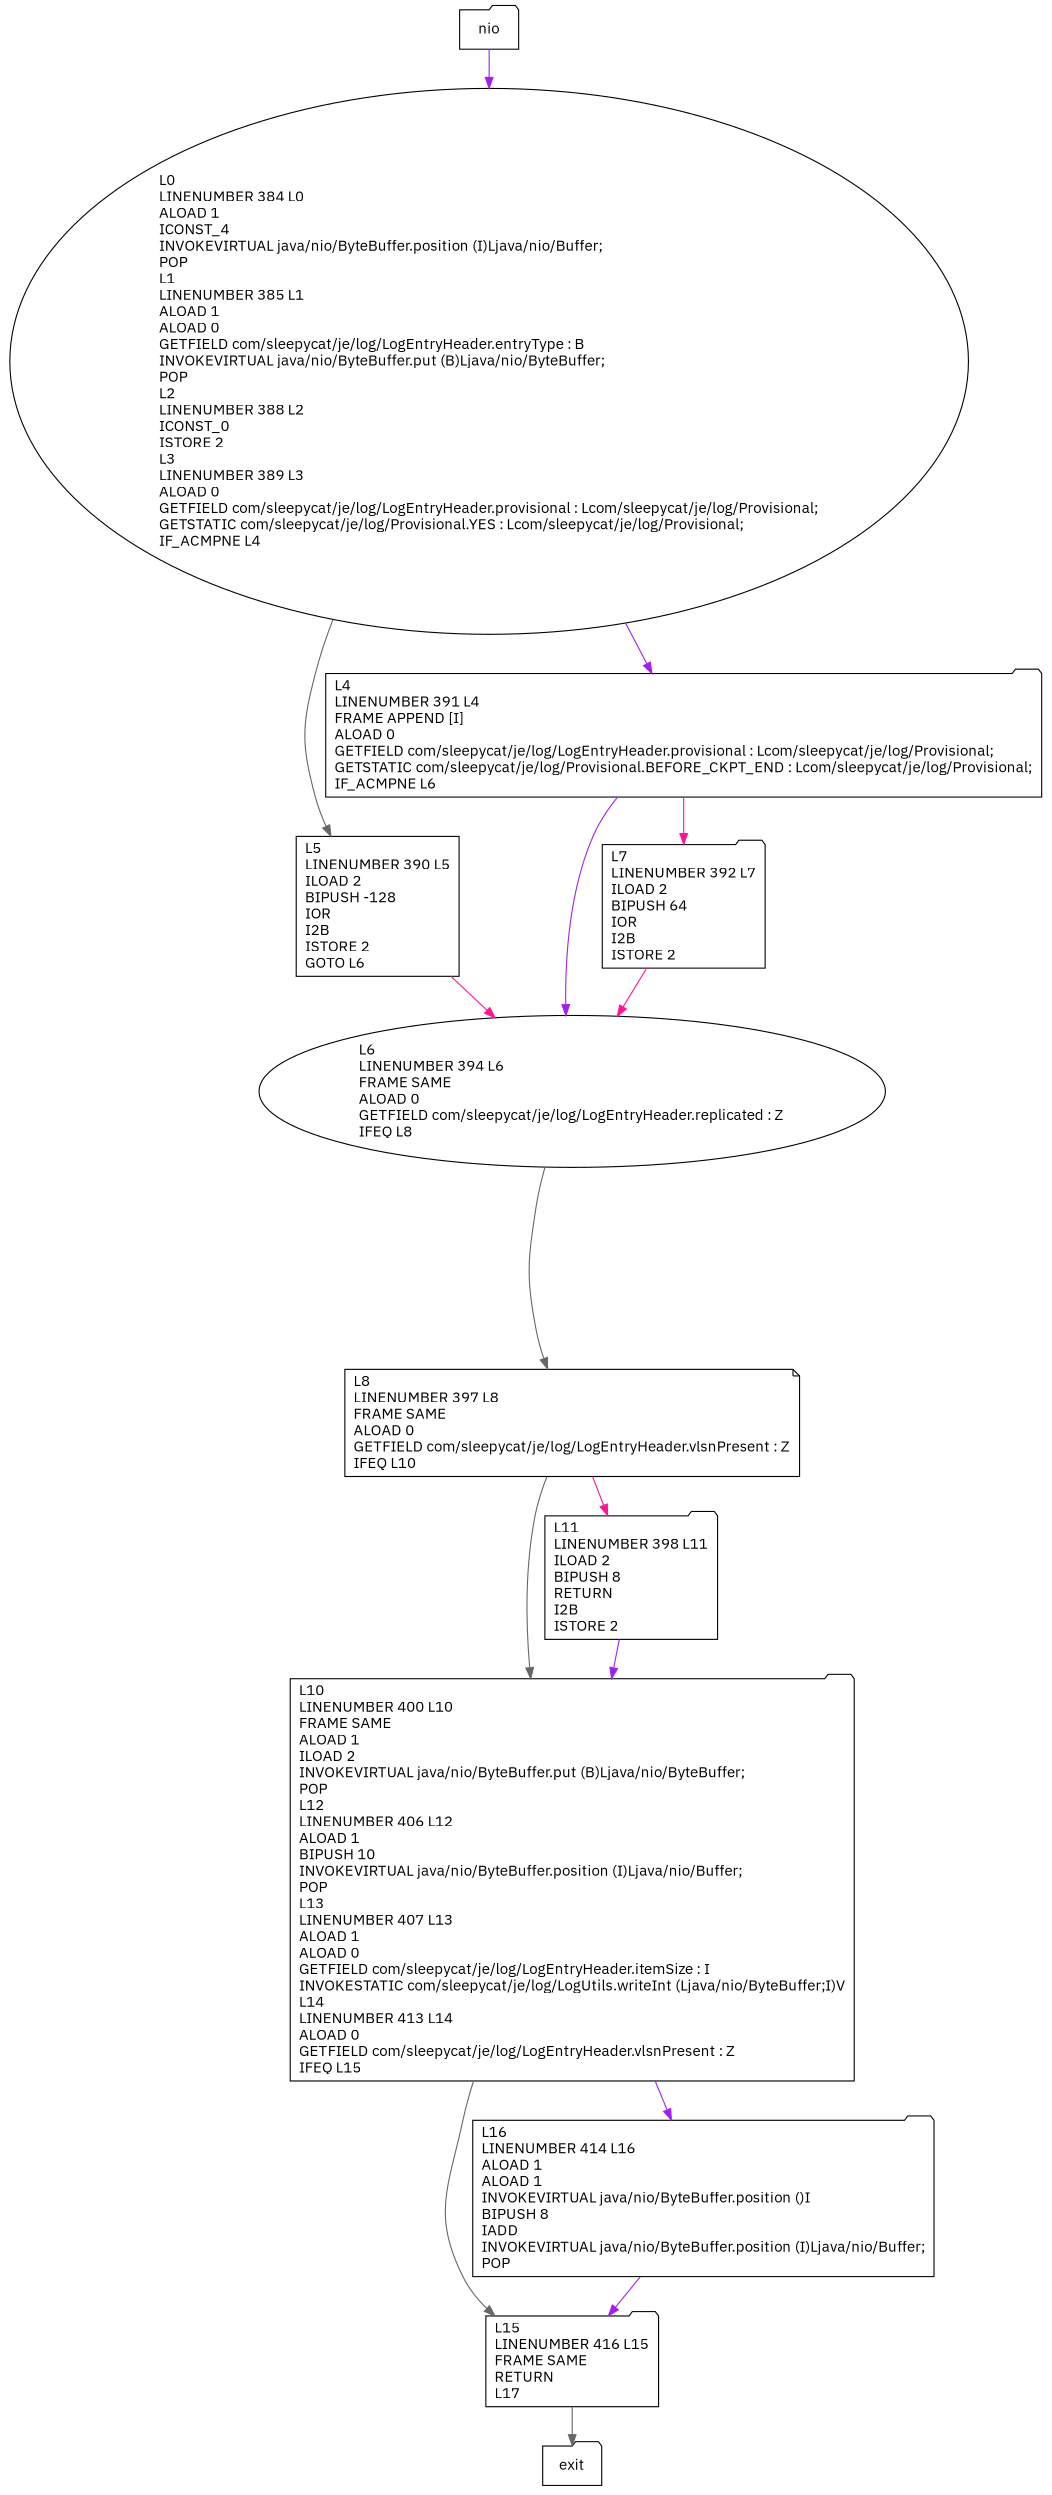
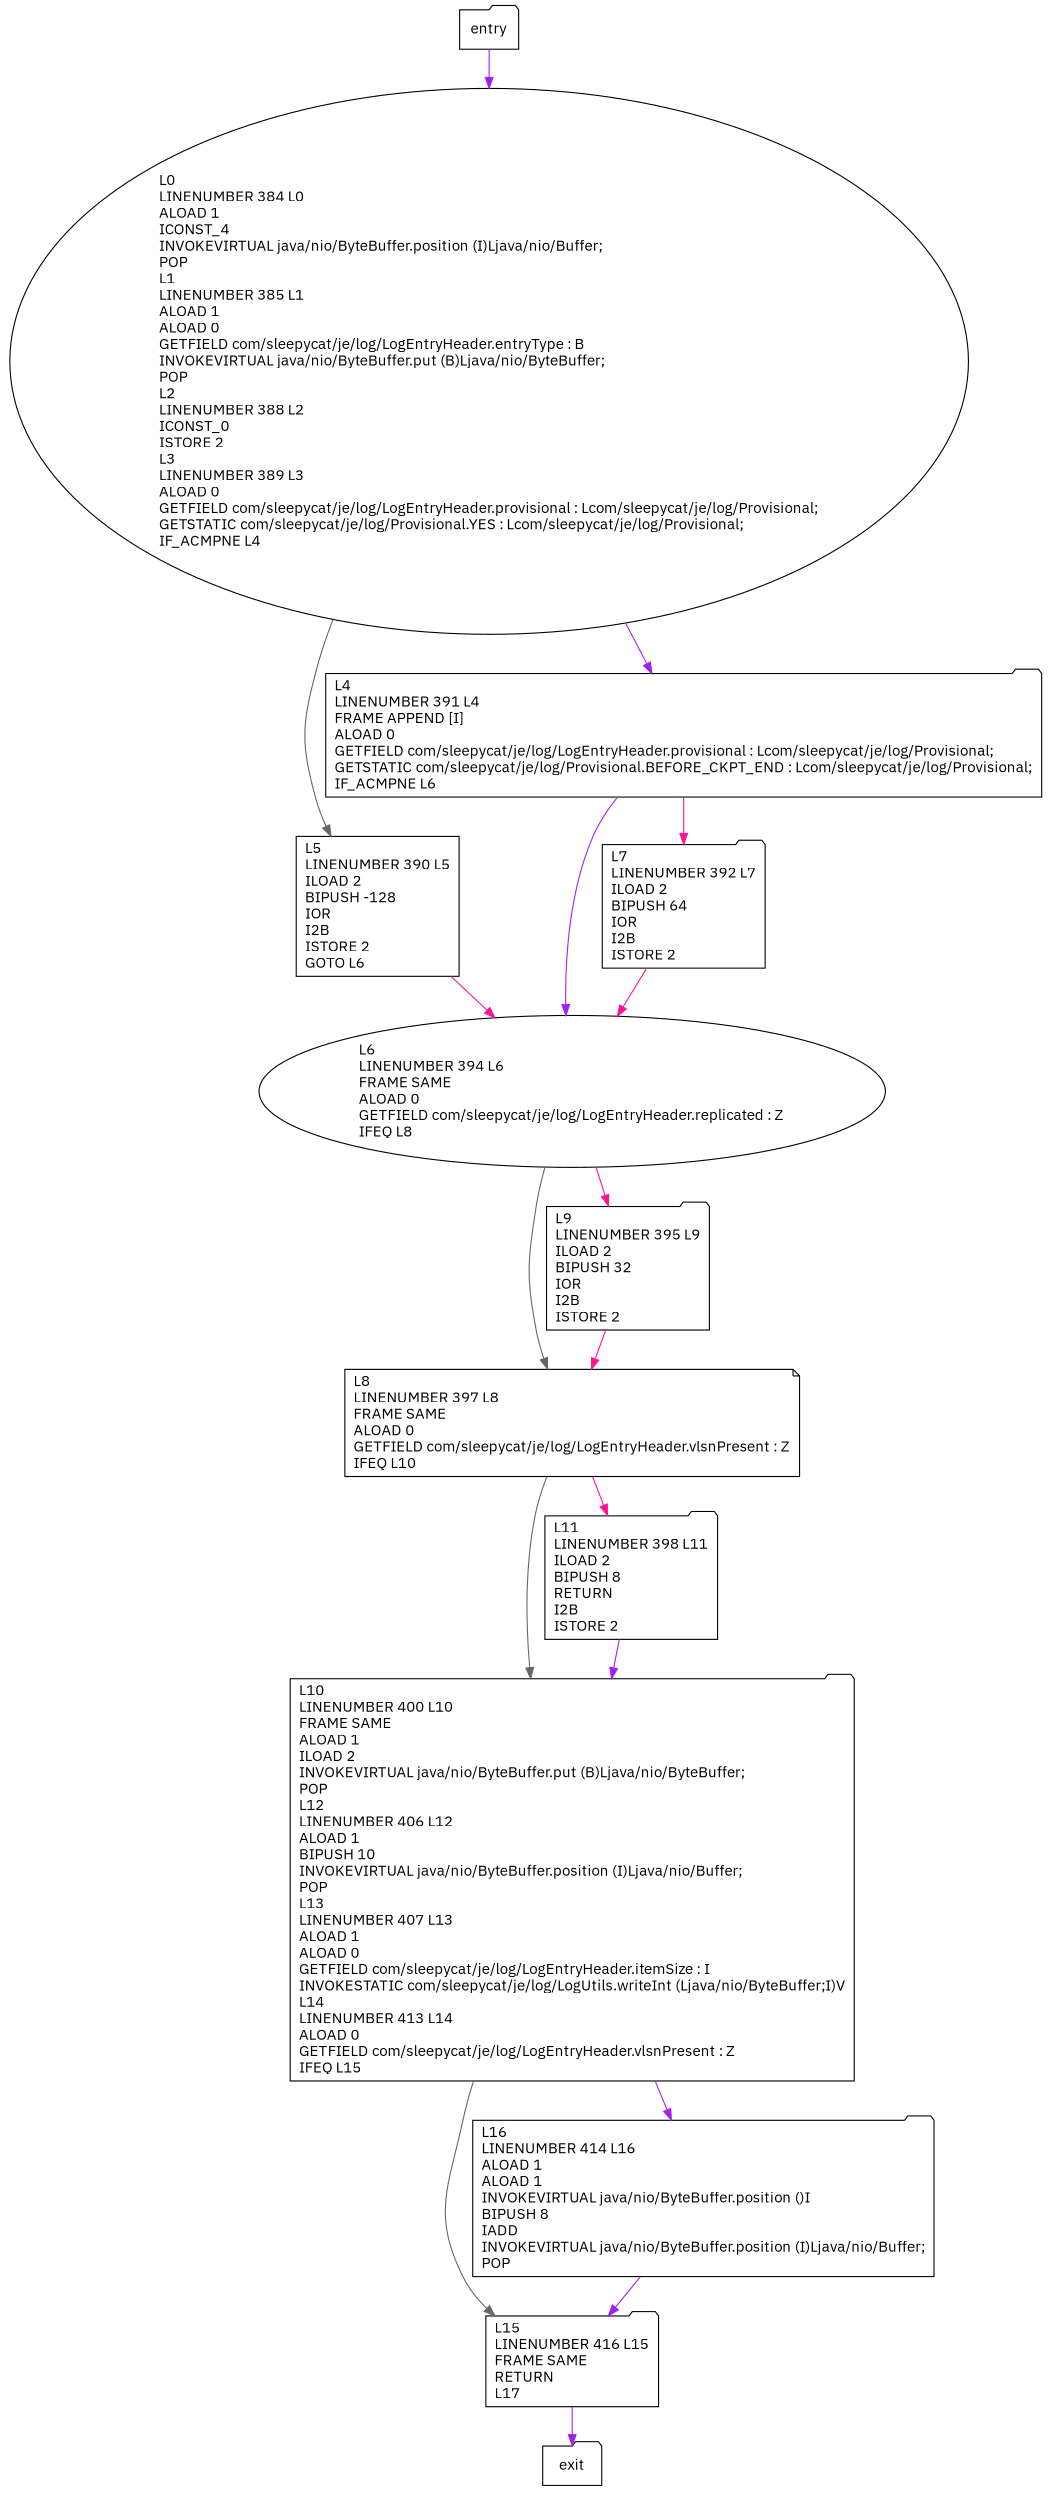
node "nio": label "nio" -> "entry"
node "L9 LINENUMBER 395 L9 ILOAD 2 BIPUSH 32 IOR I2B ISTORE 2": added
edge "L15 LINENUMBER 416 L15 FRAME SAME RETURN L17" -> "exit": color gray40 -> purple
